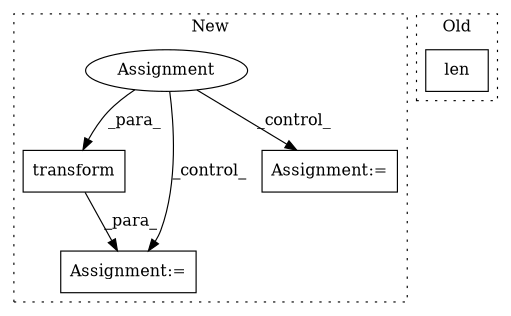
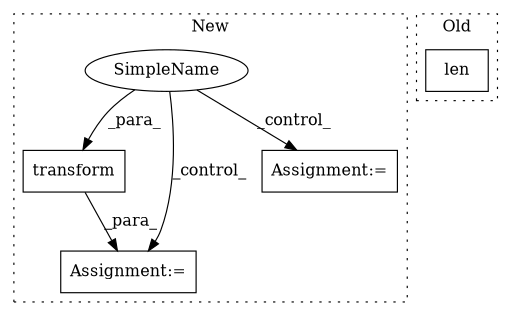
node "Assignment": label "Assignment" -> "SimpleName"
